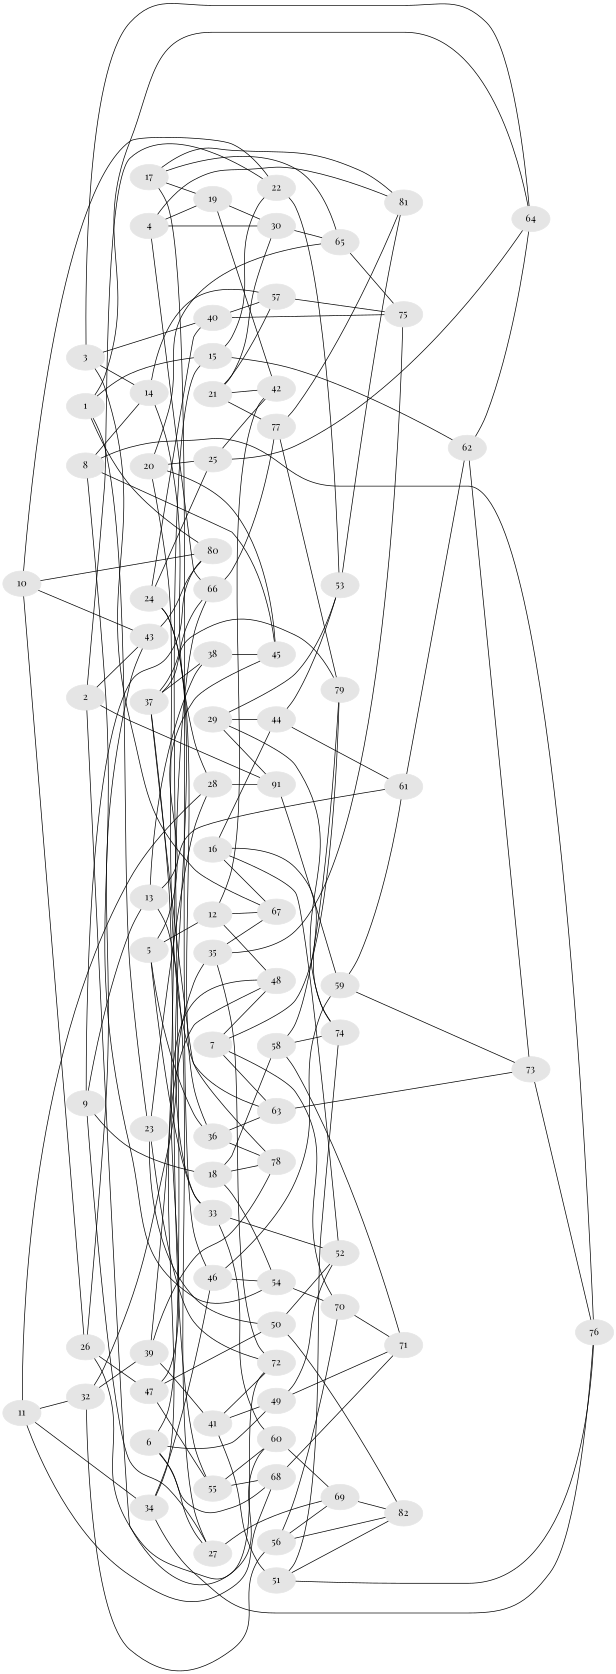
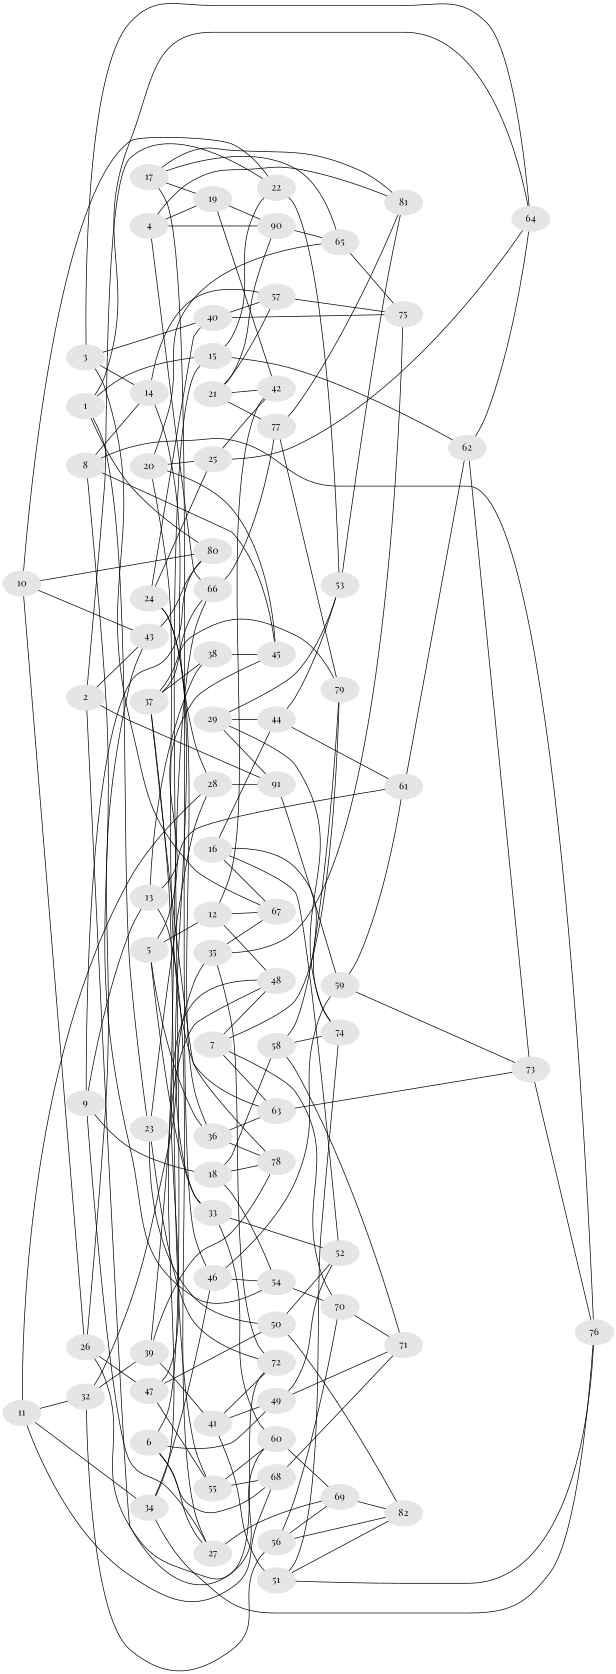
node "30": label "30" -> "90"
